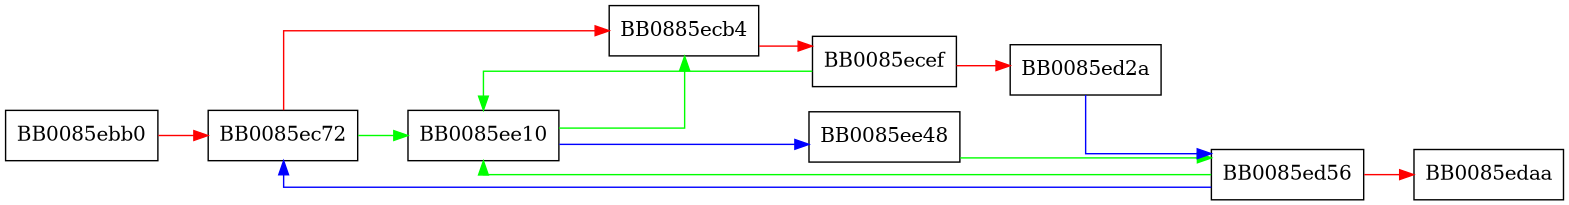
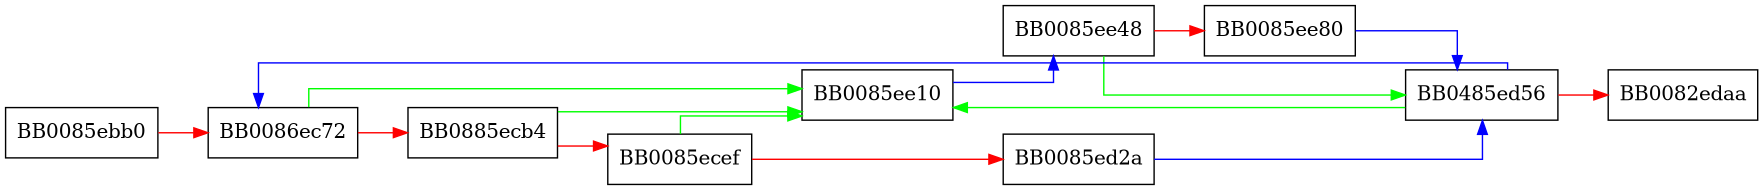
node "BB0085ee80": added
edge "BB0085ee10" -> "BB0885ecb4": reversed
node "BB0085ec72": label "BB0085ec72" -> "BB0086ec72"
node "BB0085ed56": label "BB0085ed56" -> "BB0485ed56"
node "BB0085edaa": label "BB0085edaa" -> "BB0082edaa"
